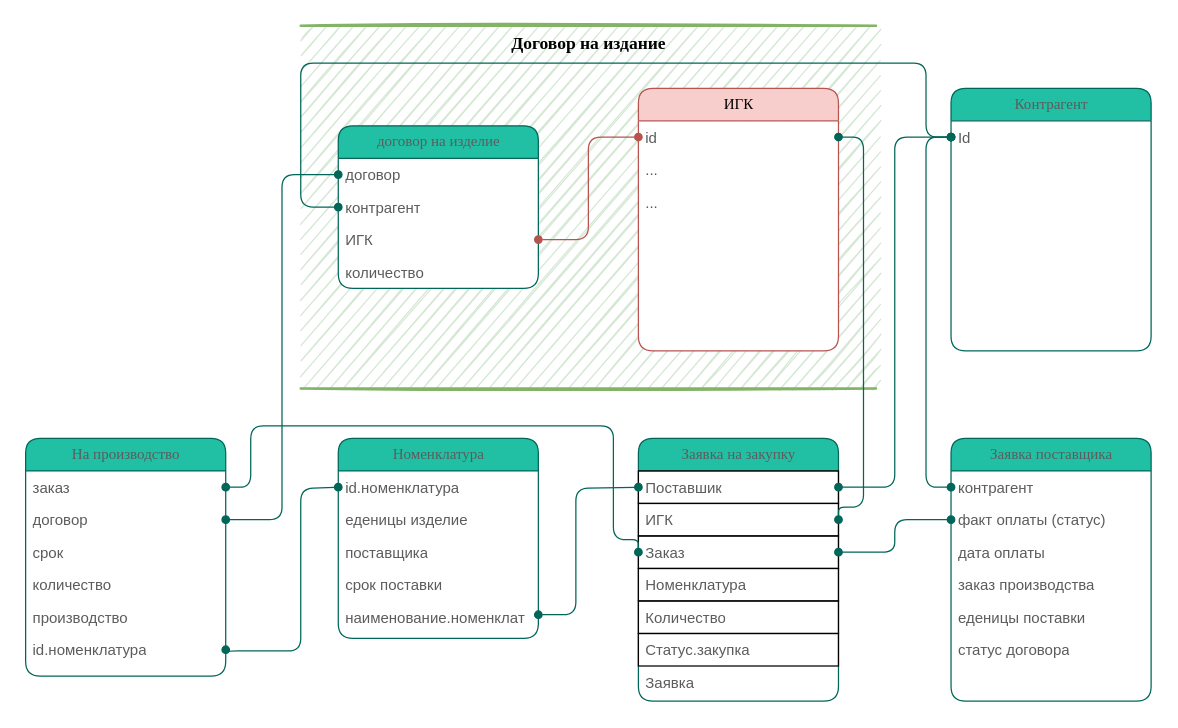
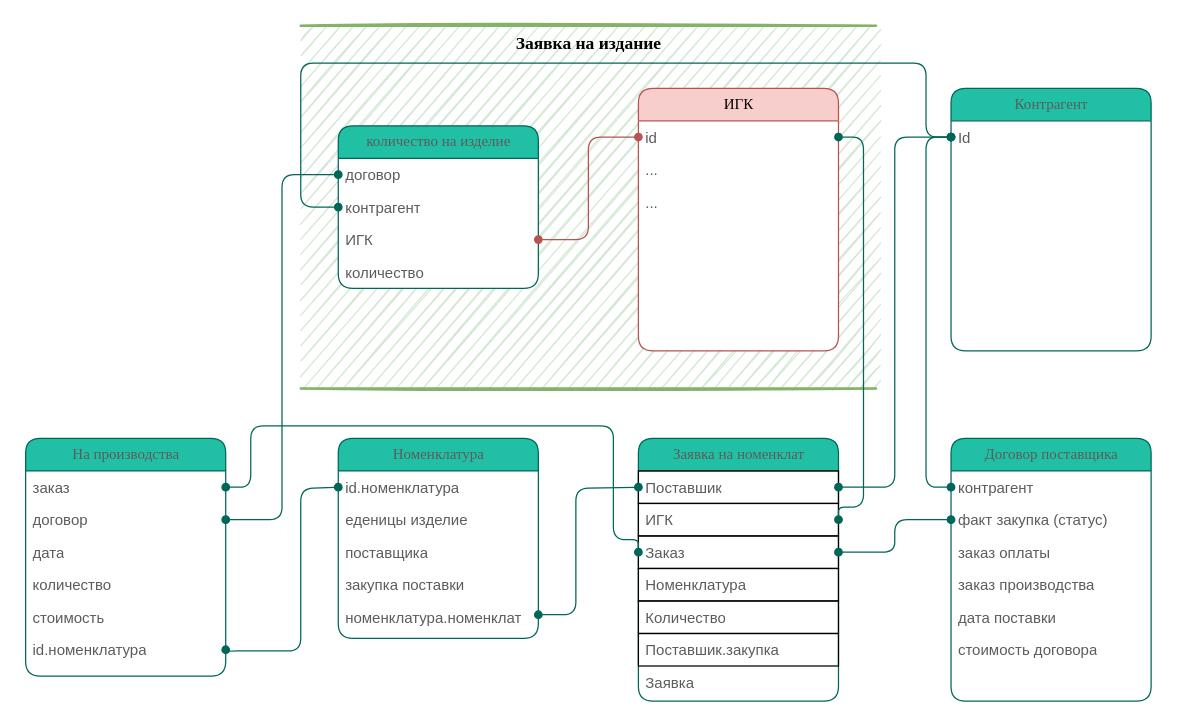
node "Договор на издание": label "Договор на издание" -> "Заявка на издание"
node "договор на изделие": label "договор на изделие" -> "количество на изделие"
node "На производство": label "На производство" -> "На производства"
node "Заявка на закупку": label "Заявка на закупку" -> "Заявка на номенклат"
node "Заявка поставщика": label "Заявка поставщика" -> "Договор поставщика"
node "факт оплаты (статус)": label "факт оплаты (статус)" -> "факт закупка (статус)"
node "срок": label "срок" -> "дата"
node "дата оплаты": label "дата оплаты" -> "заказ оплаты"
node "срок поставки": label "срок поставки" -> "закупка поставки"
node "производство": label "производство" -> "стоимость"
node "наименование.номенклат": label "наименование.номенклат" -> "номенклатура.номенклат"
node "еденицы поставки": label "еденицы поставки" -> "дата поставки"
node "Статус.закупка": label "Статус.закупка" -> "Поставшик.закупка"
node "статус договора": label "статус договора" -> "стоимость договора"
